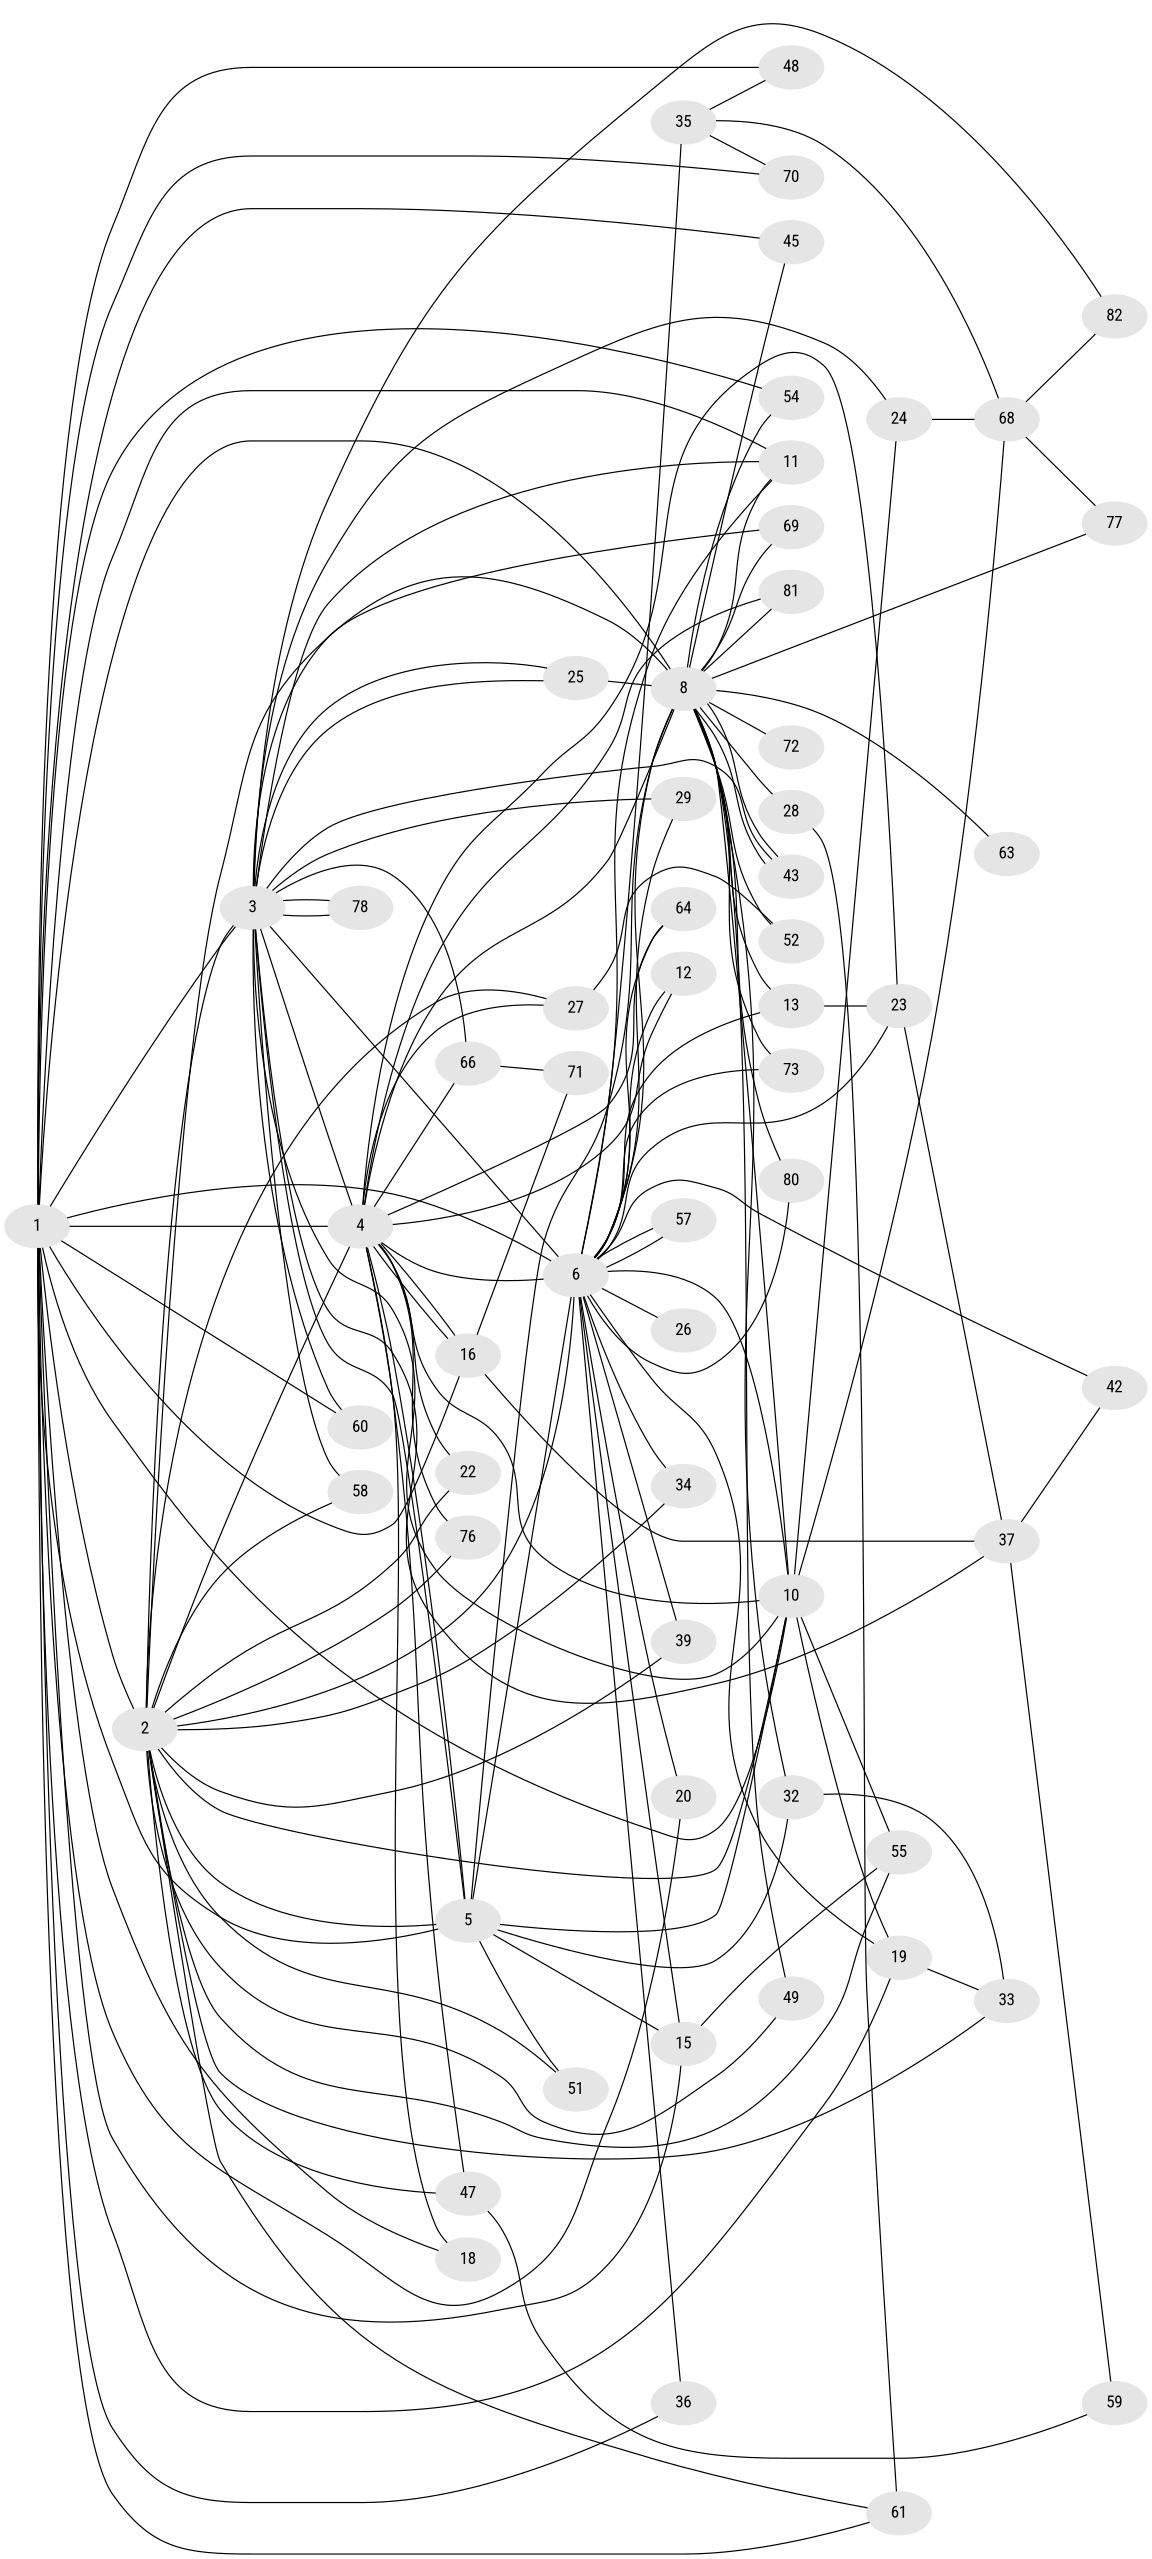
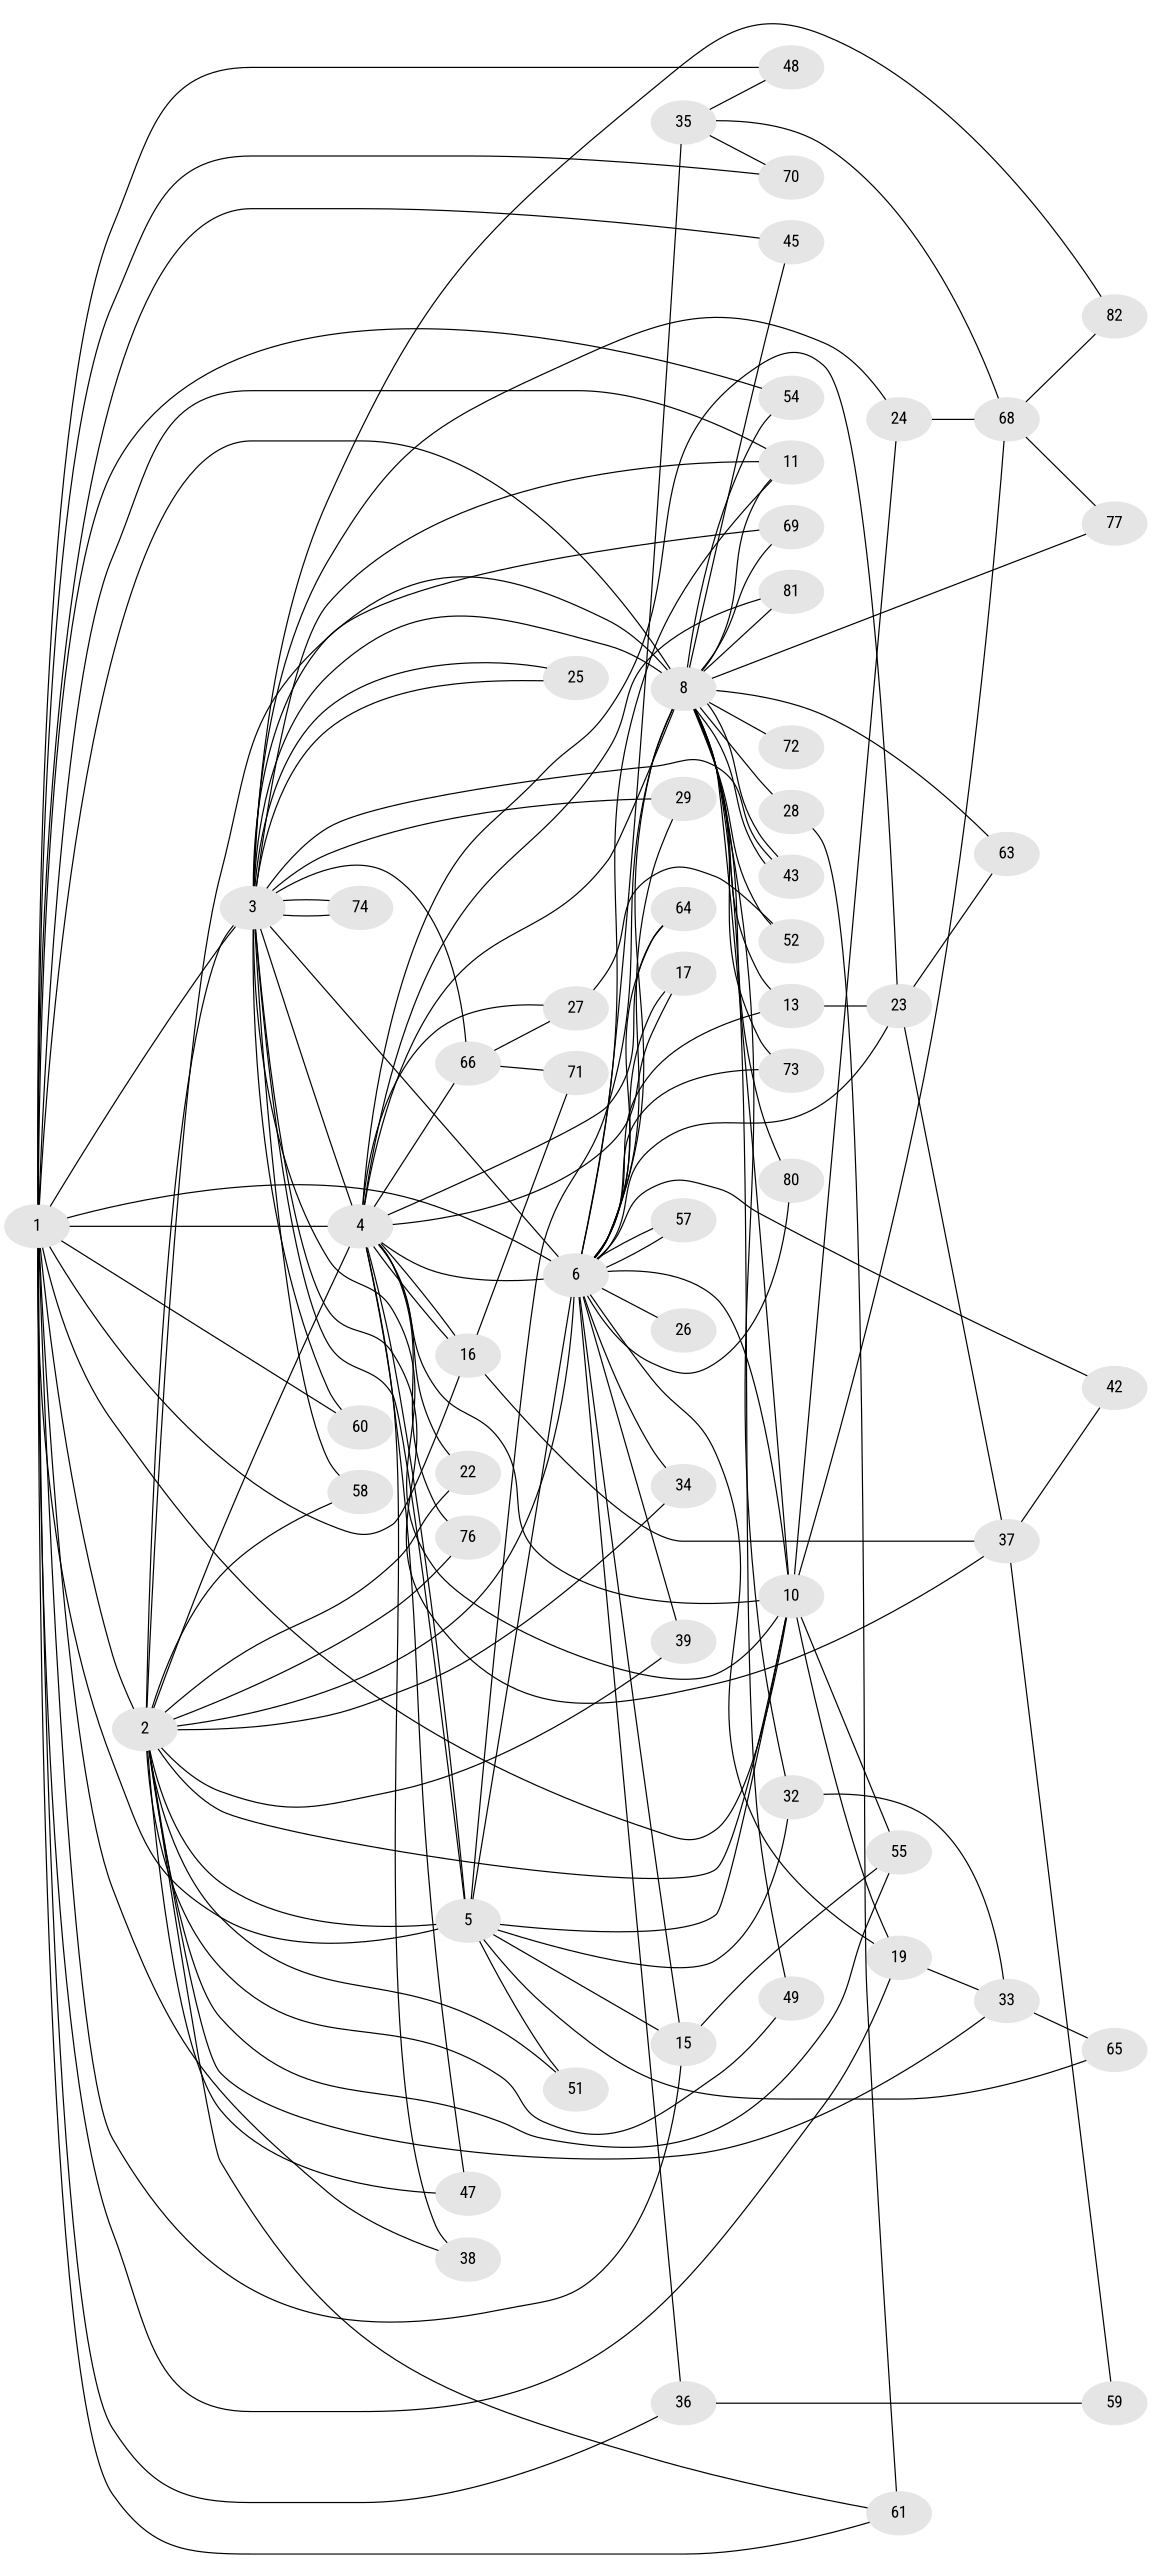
edge "25" -- "8": now "3" -- "8"
node "78": label "78" -> "74"
edge "63" -- "23": added
node "12": label "12" -> "17"
edge "27" -- "2": now "27" -- "66"
node "20": removed
node "65": added
node "18": label "18" -> "38"
edge "47" -- "59": now "36" -- "59"
